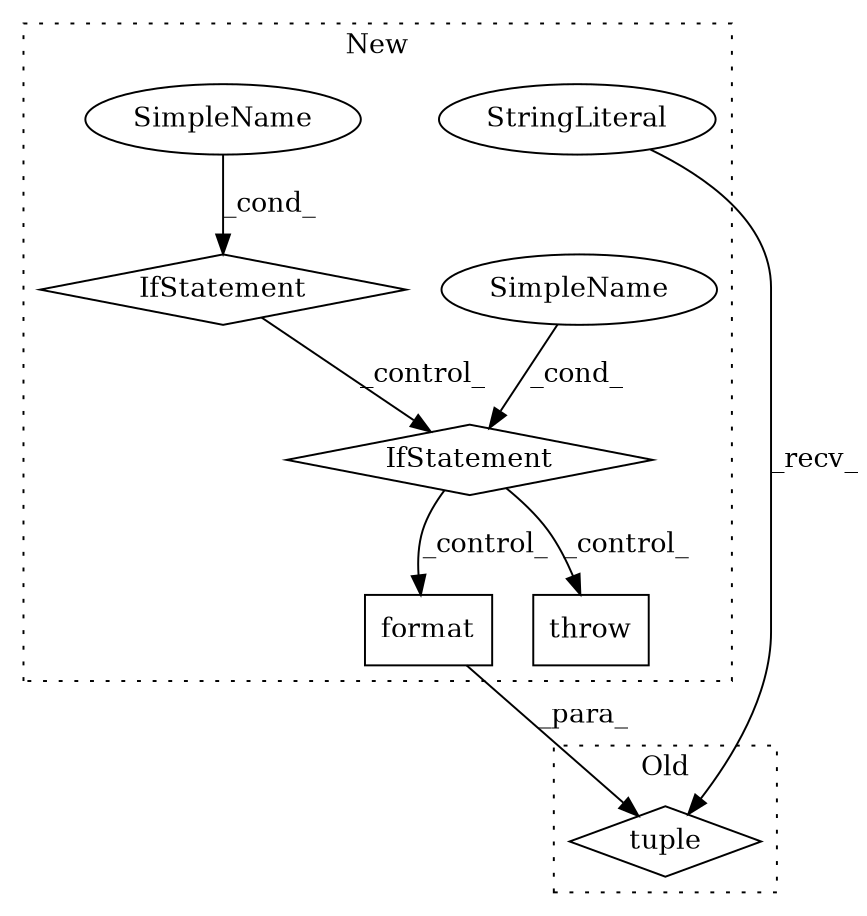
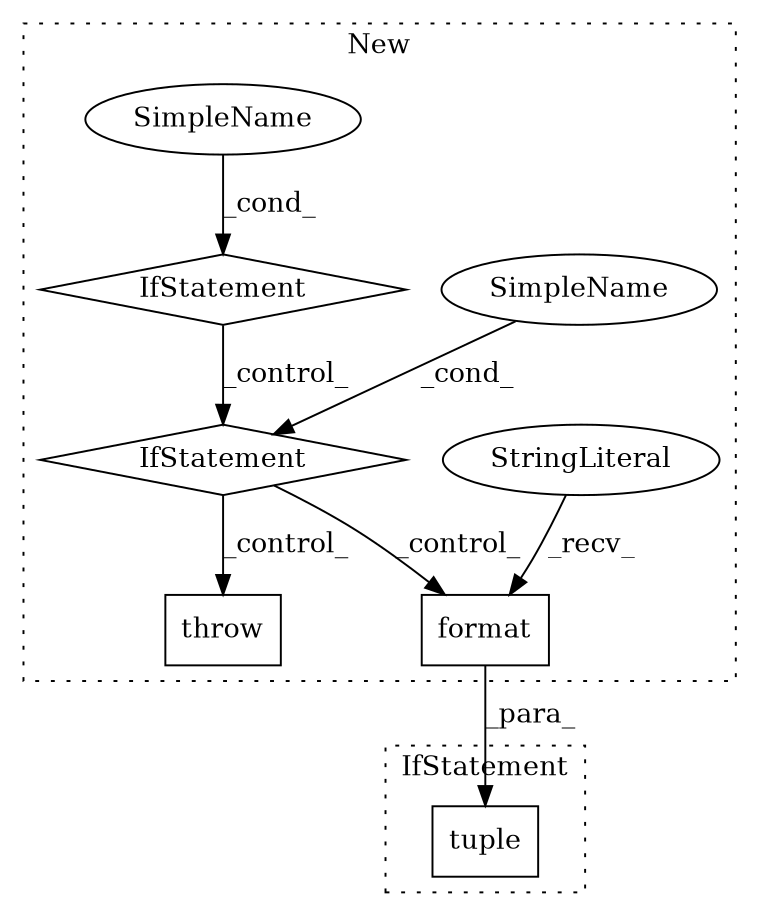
edge "StringLiteral" -> "tuple": now "StringLiteral" -> "format"
cluster "Old": label "Old" -> "IfStatement"
node "tuple": shape diamond -> box
